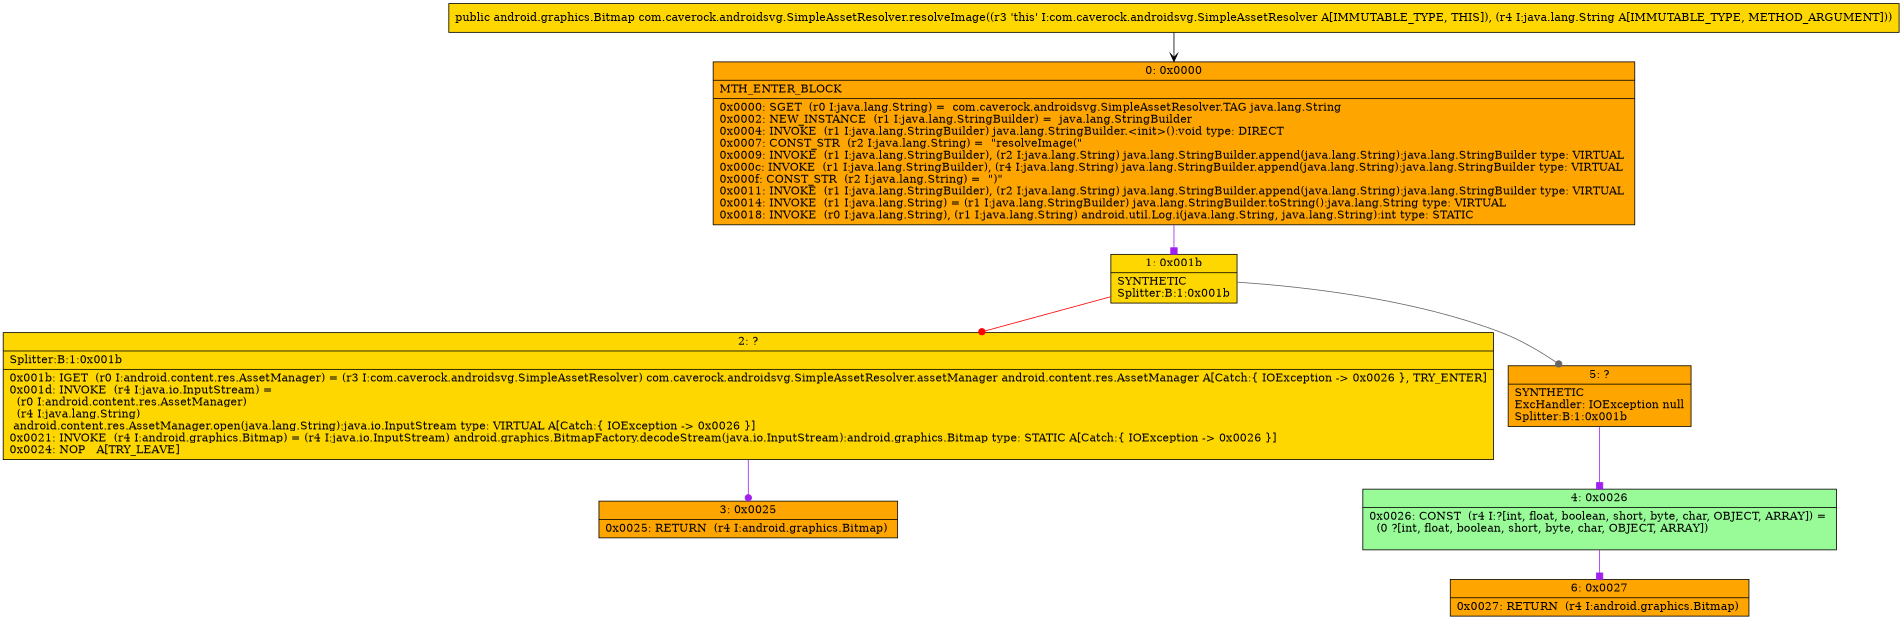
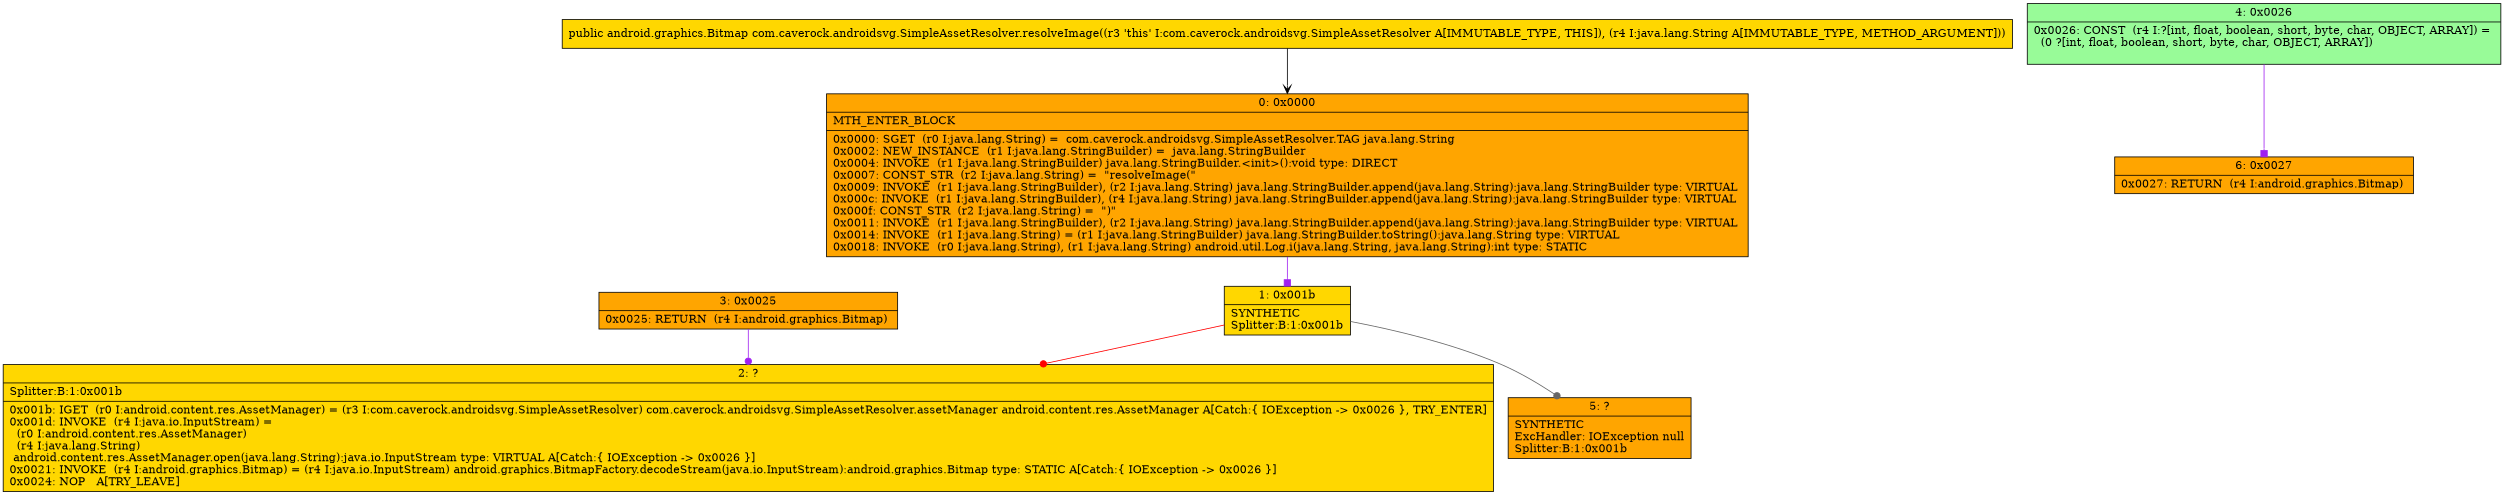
edge "5: ?" -> "4: 0x0026": removed
edge "2: ?" -> "3: 0x0025": reversed
